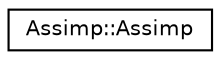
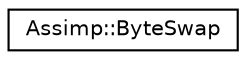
node "Assimp::Assimp": label "Assimp::Assimp" -> "Assimp::ByteSwap"
